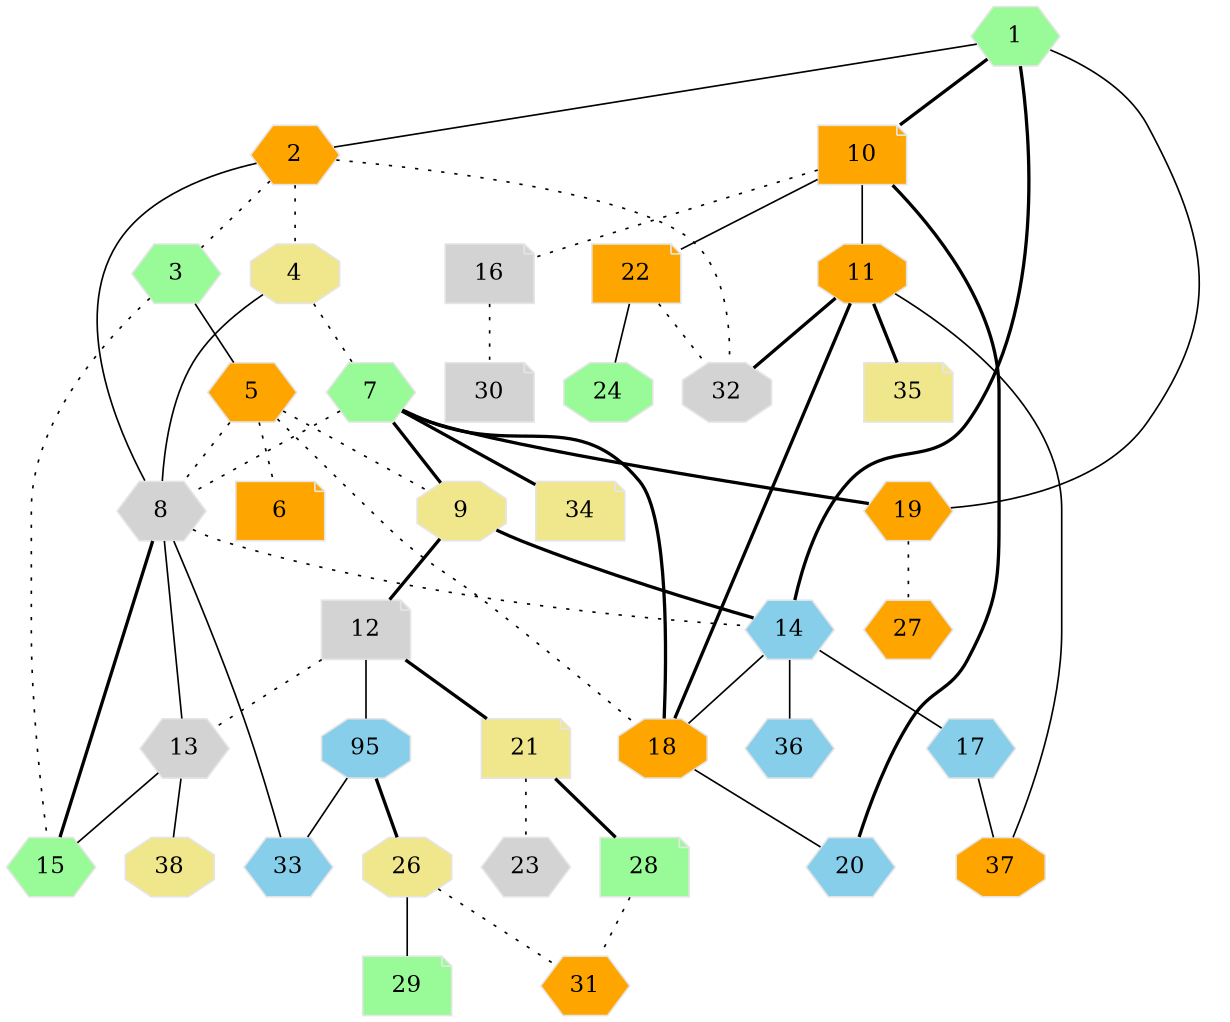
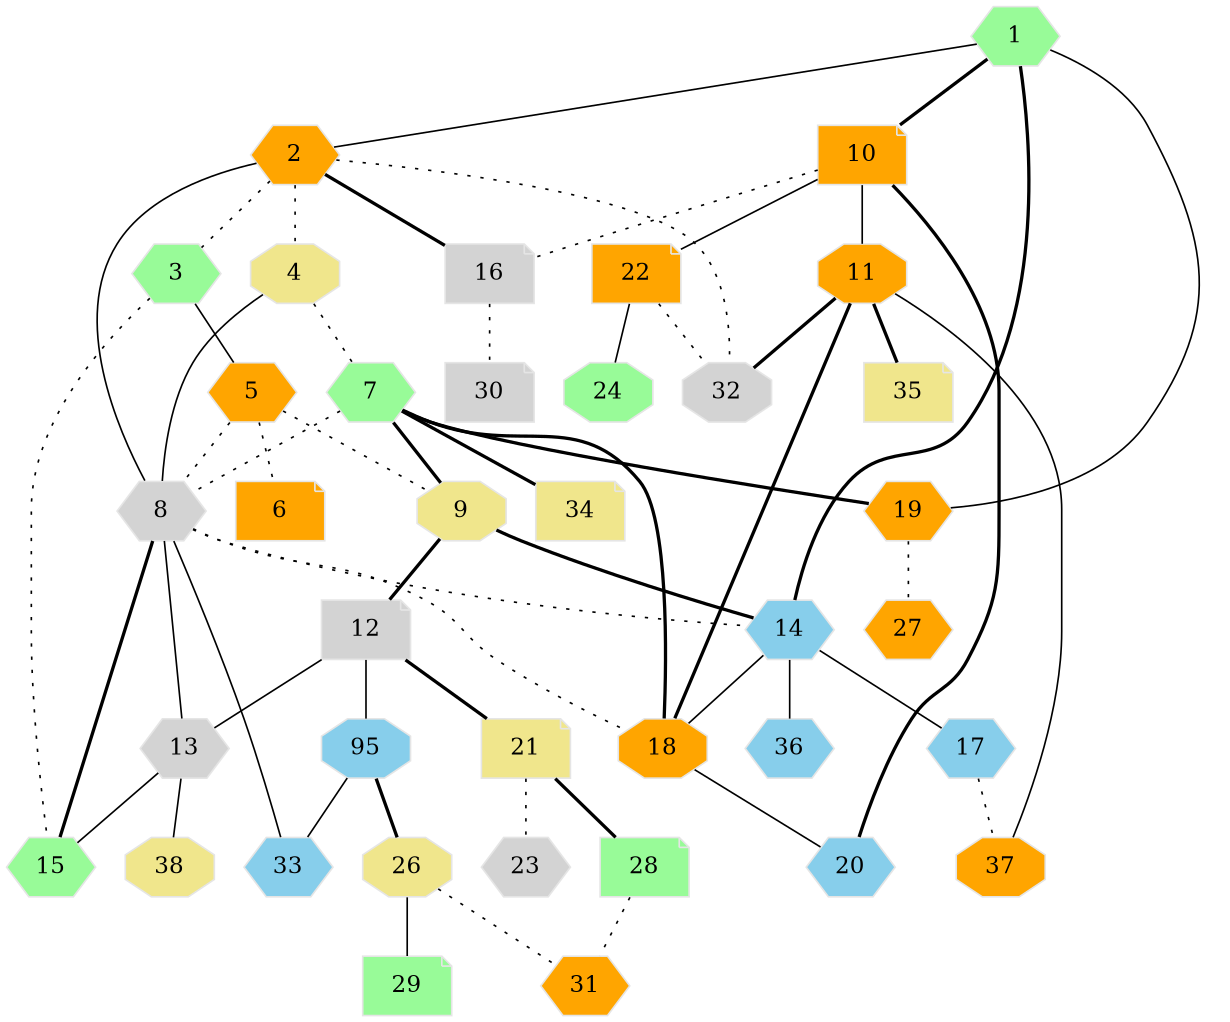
edge "2" -- "16": added
edge "5" -- "18": now "8" -- "18"
edge "12" -- "13": style dotted -> solid
edge "17" -- "37": style solid -> dotted
